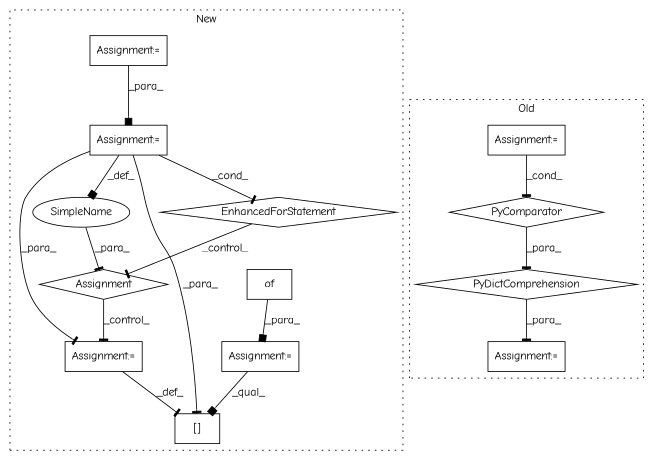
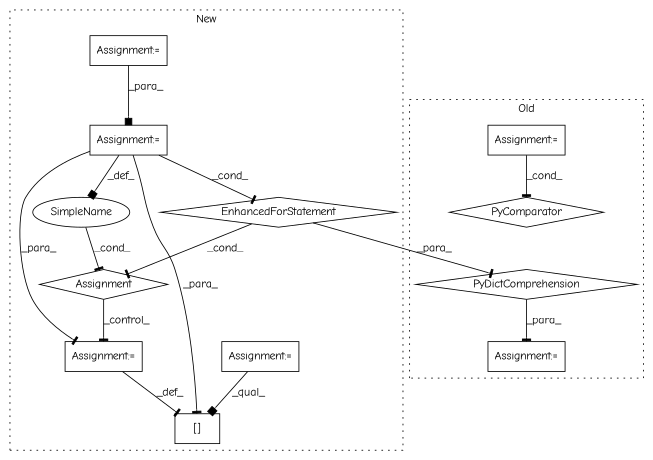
edge "PyComparator" -> "PyDictComprehension": now "EnhancedForStatement" -> "PyDictComprehension"
edge "SimpleName" -> "Assignment": label "_para_" -> "_cond_"
edge "EnhancedForStatement" -> "Assignment": label "_control_" -> "_cond_"
node "of": removed
